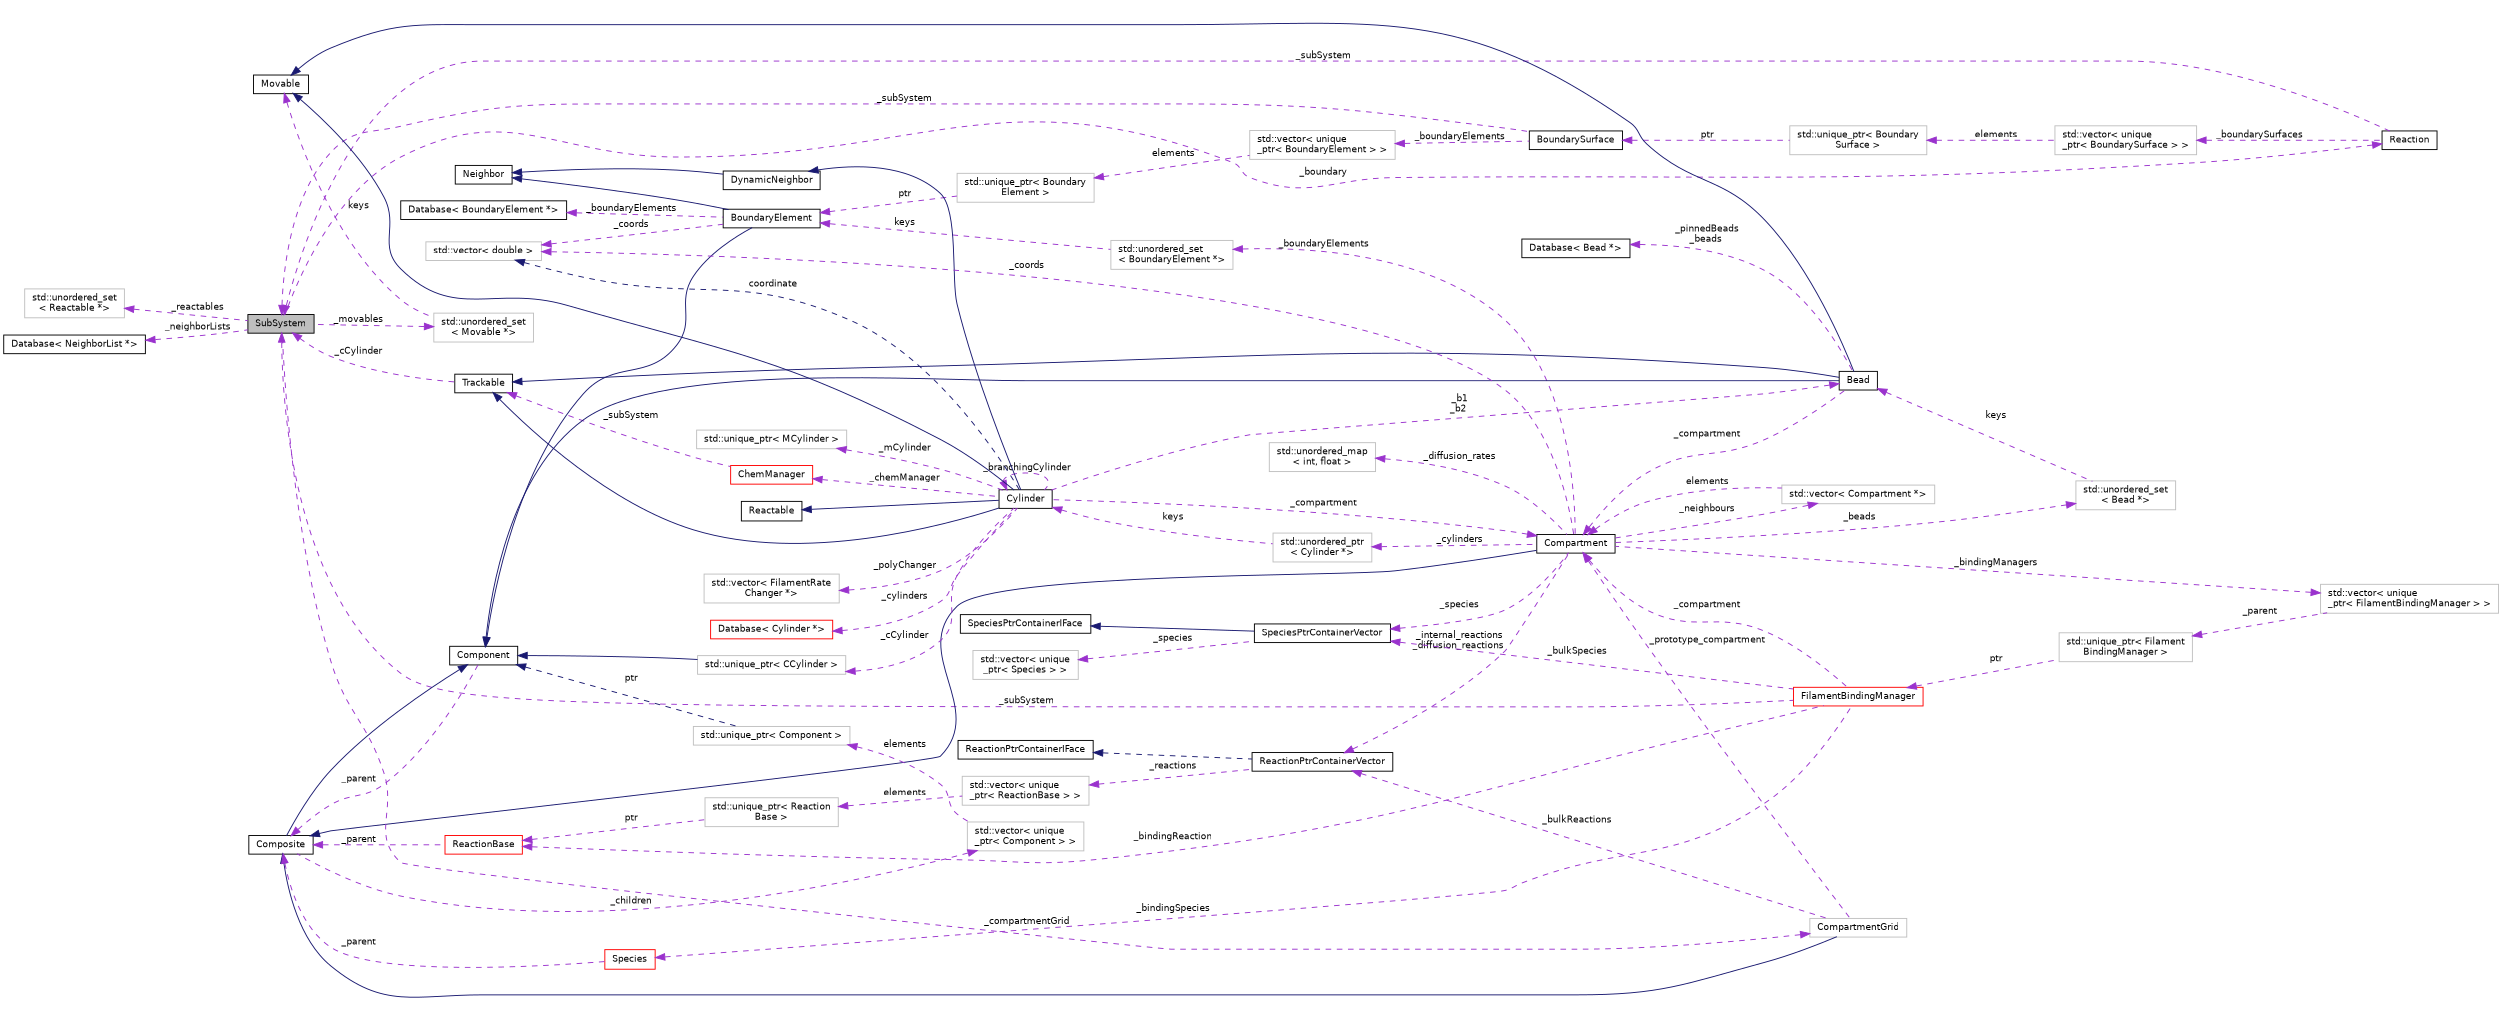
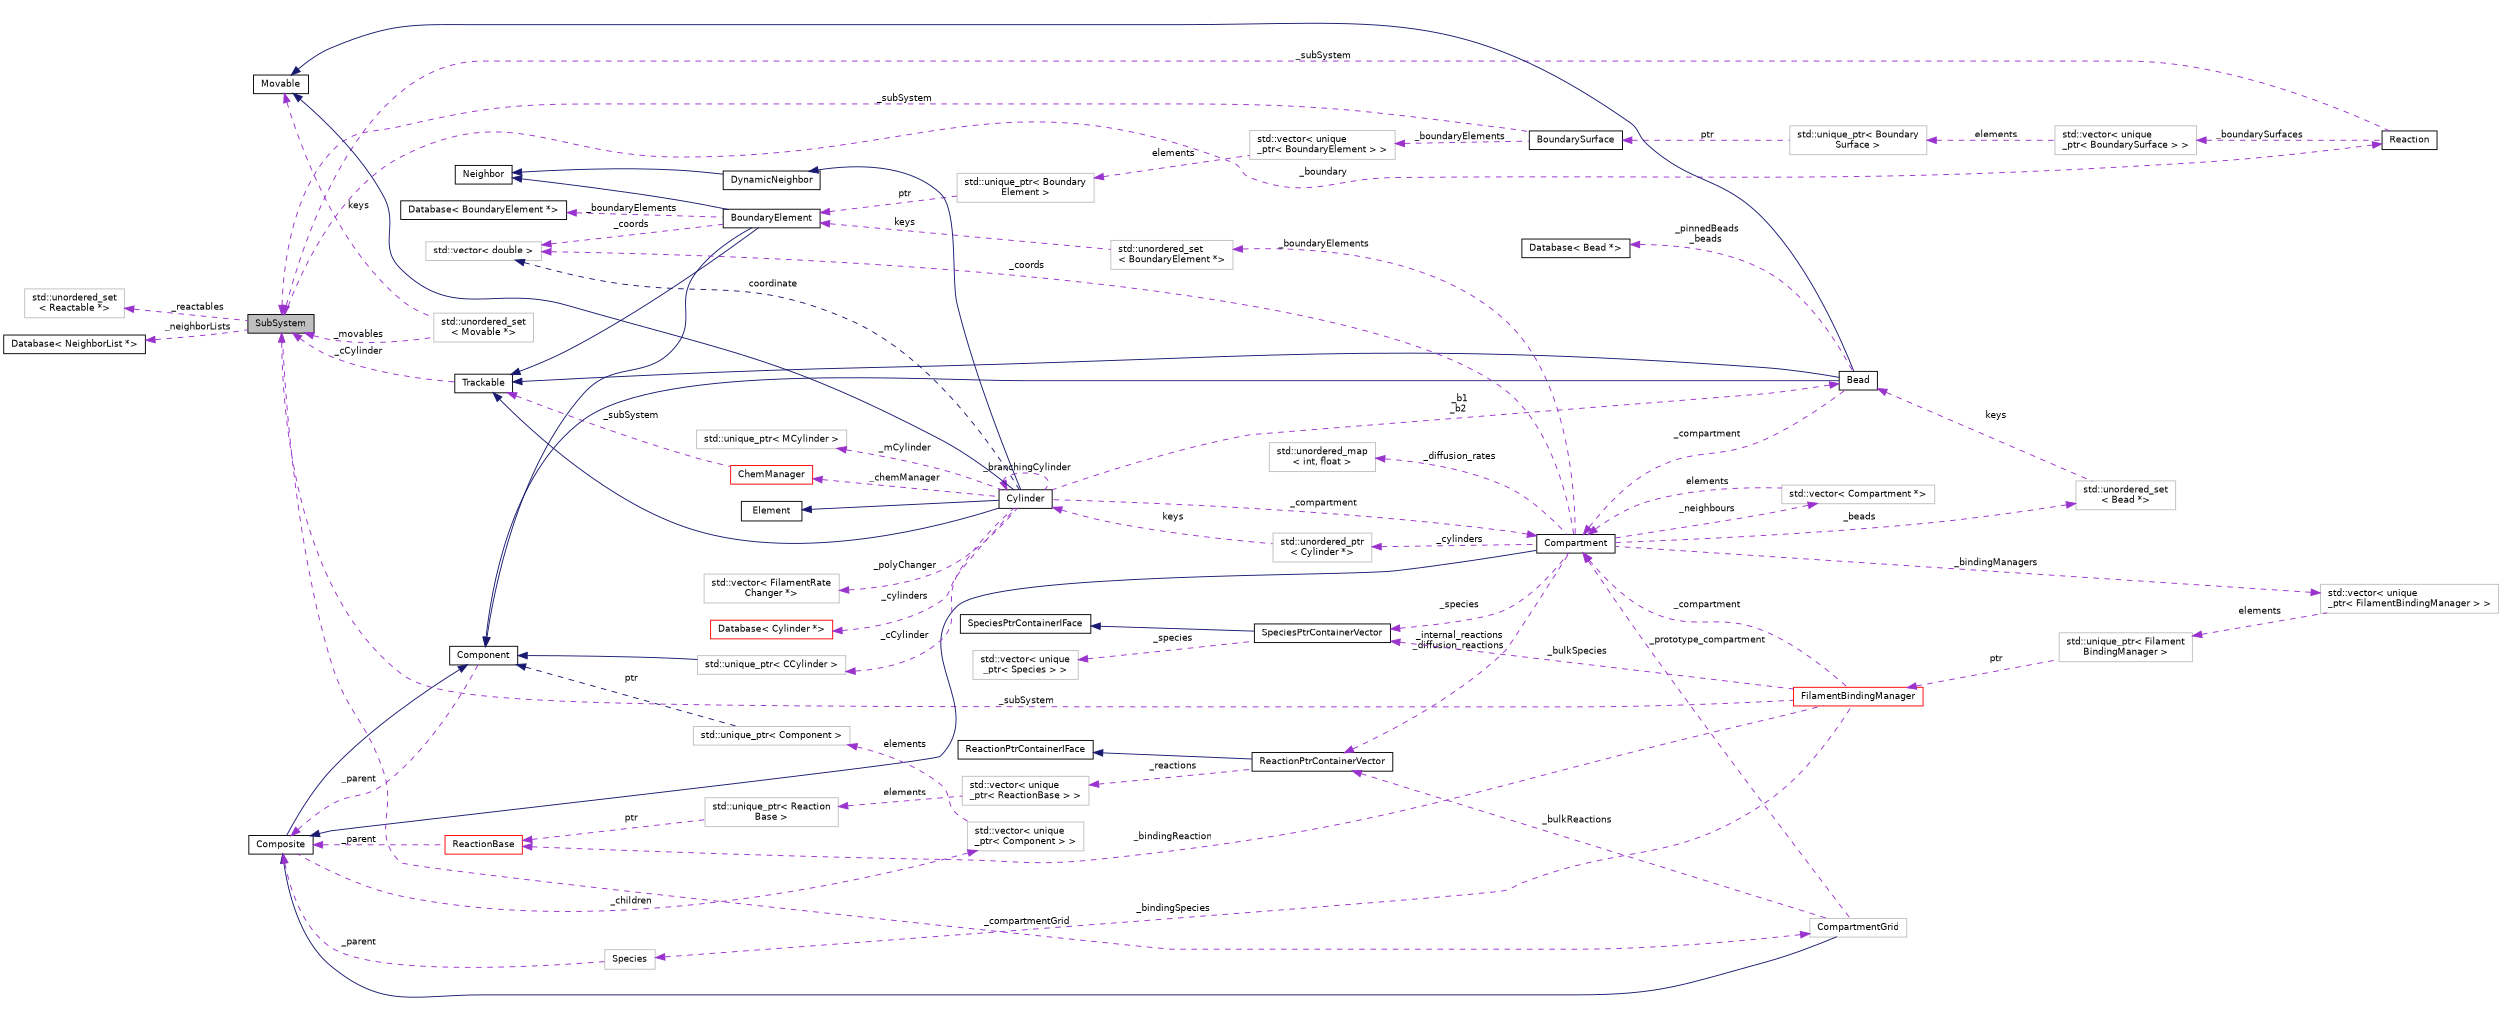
edge "BoundaryElement" -> "Trackable": added
edge "SubSystem" -> "std::unordered_set < Movable *>": reversed
node "Reactable": label "Reactable" -> "Element"
edge "std::vector< unique _ptr< FilamentBindingManager > >" -> "std::unique_ptr< Filament BindingManager >": label " _parent" -> " elements"
edge "ReactionPtrContainerVector" -> "ReactionPtrContainerIFace": style dashed -> solid
node "Species": color red -> grey75
